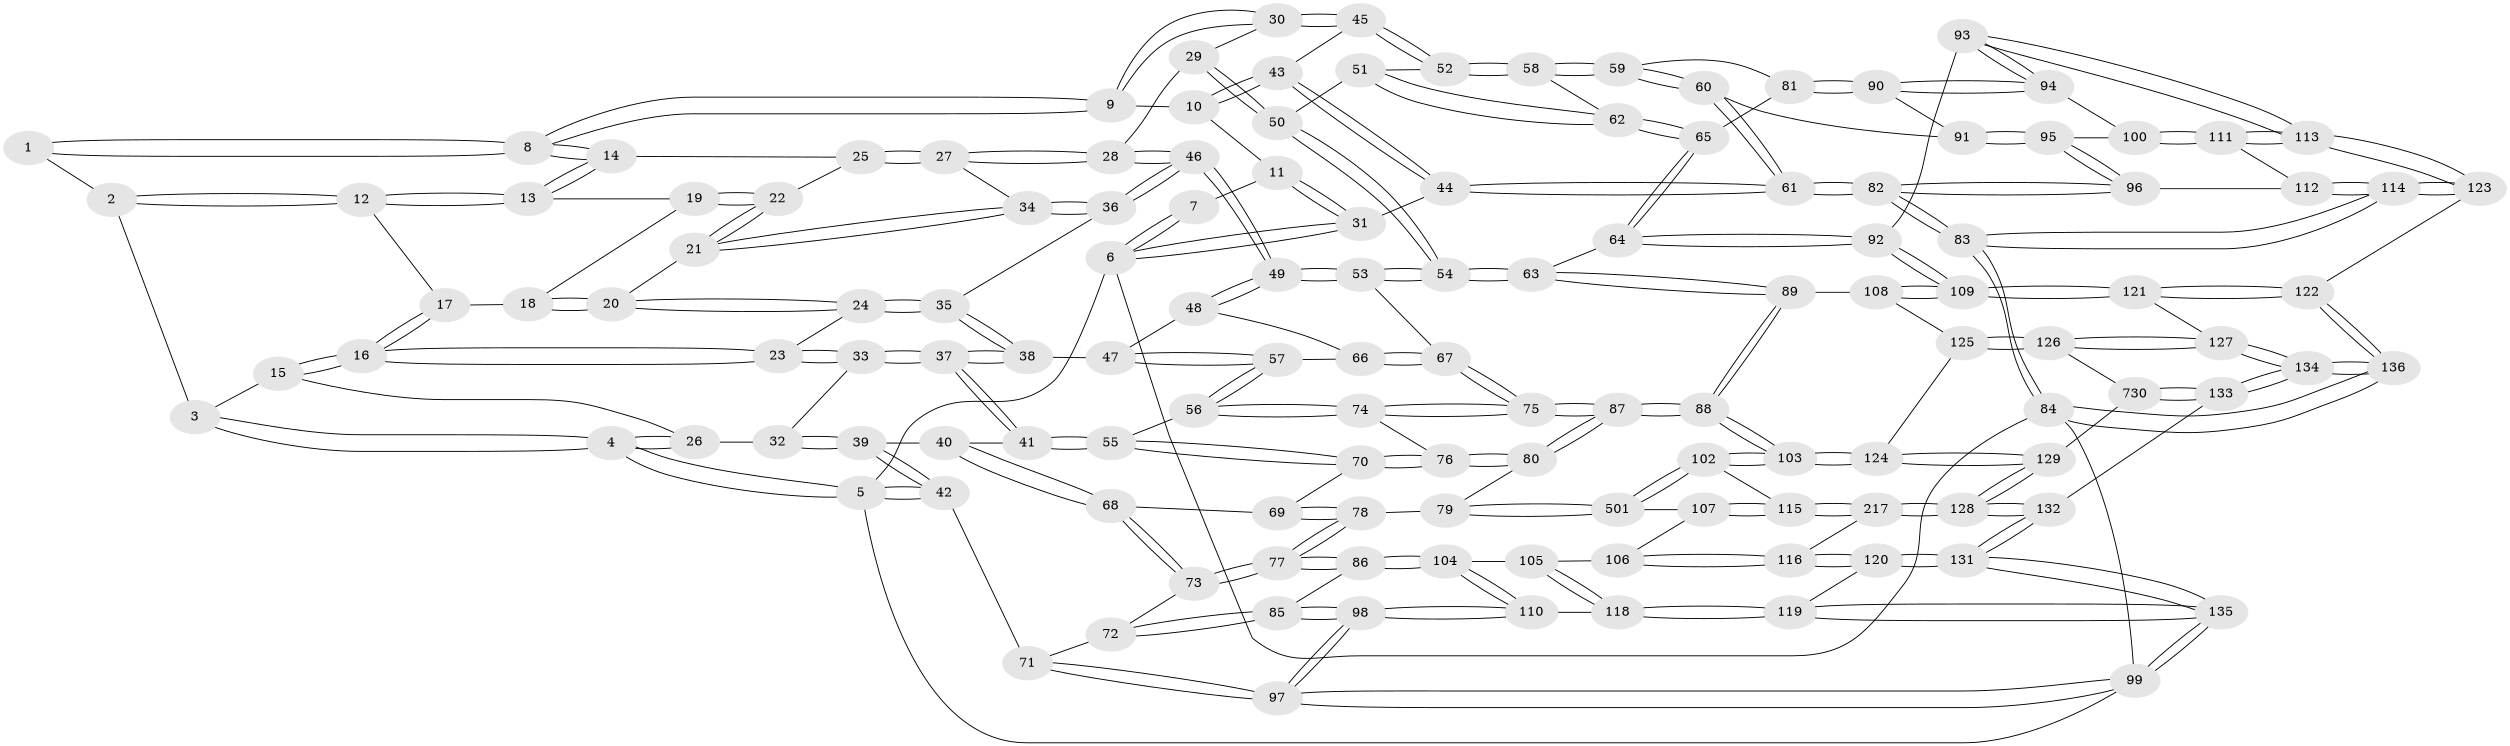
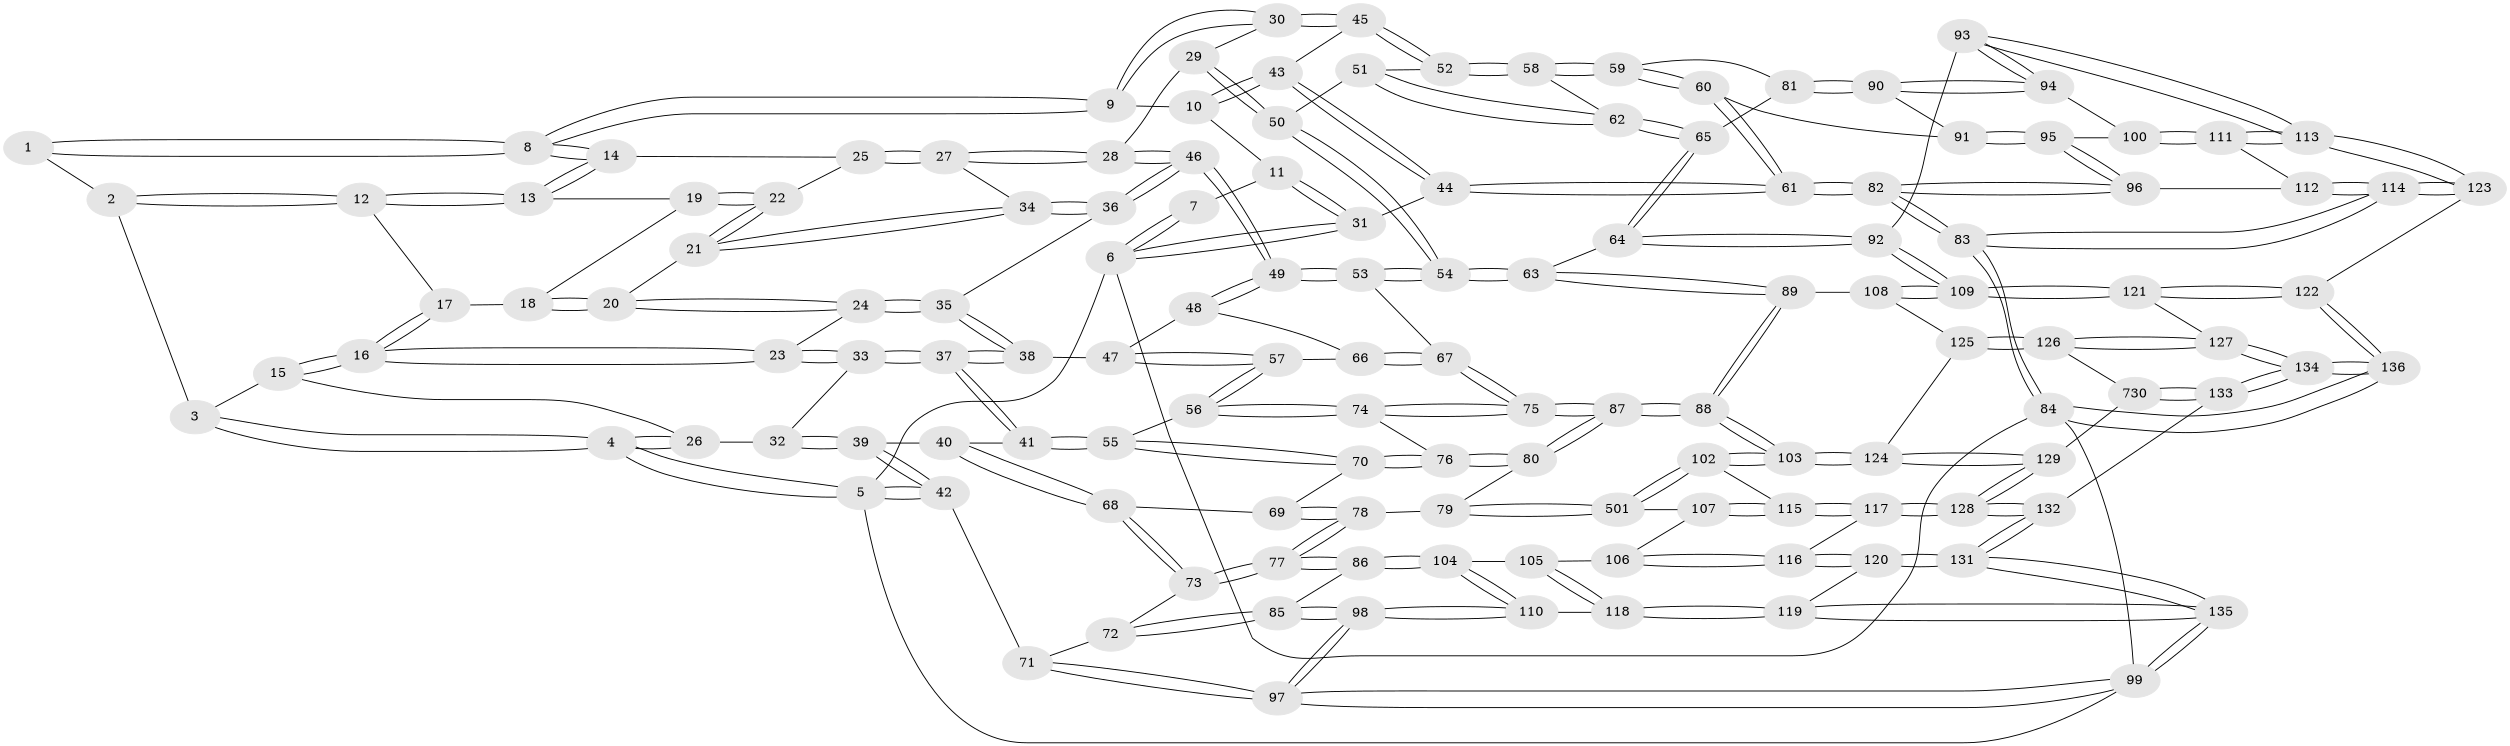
node "217": label "217" -> "117"
